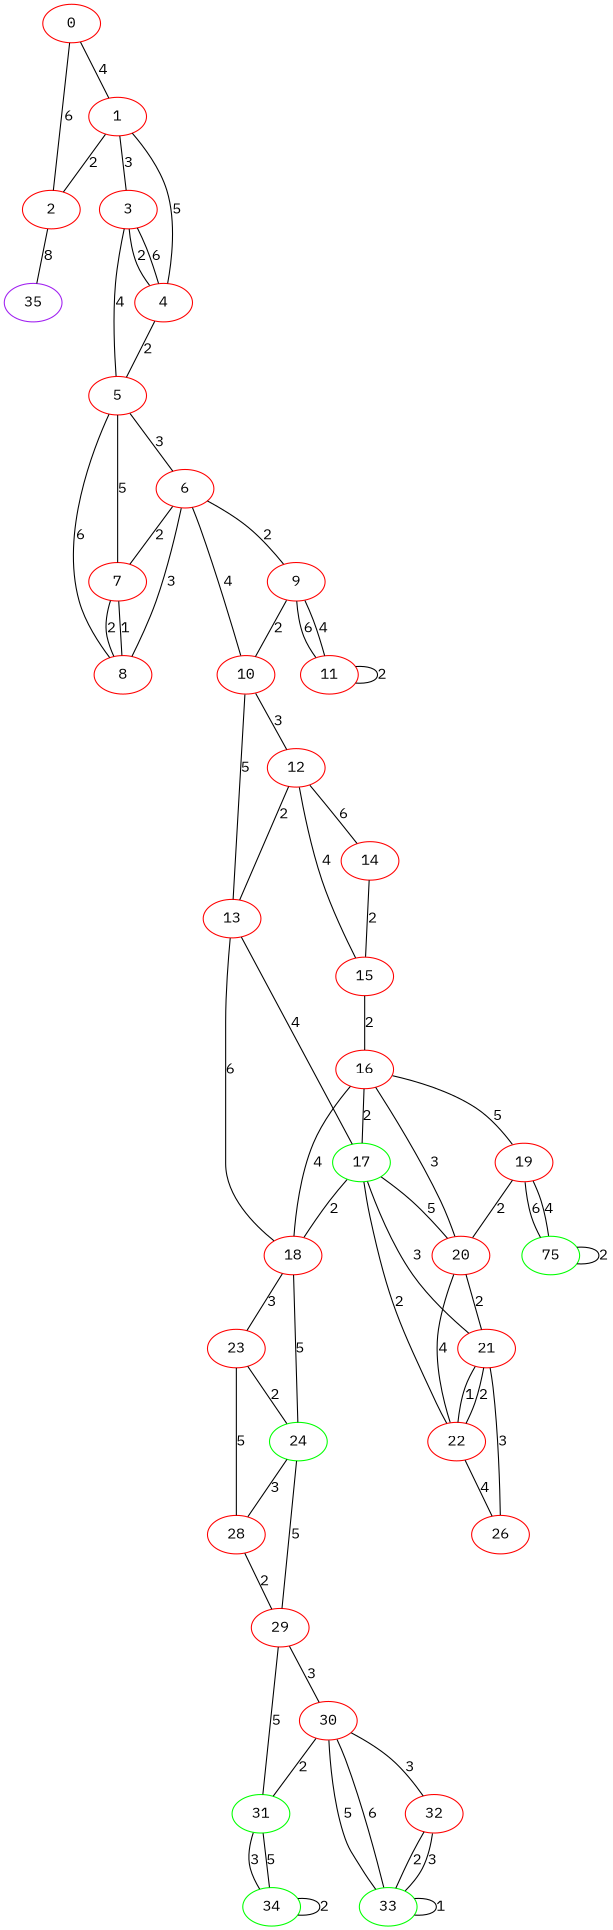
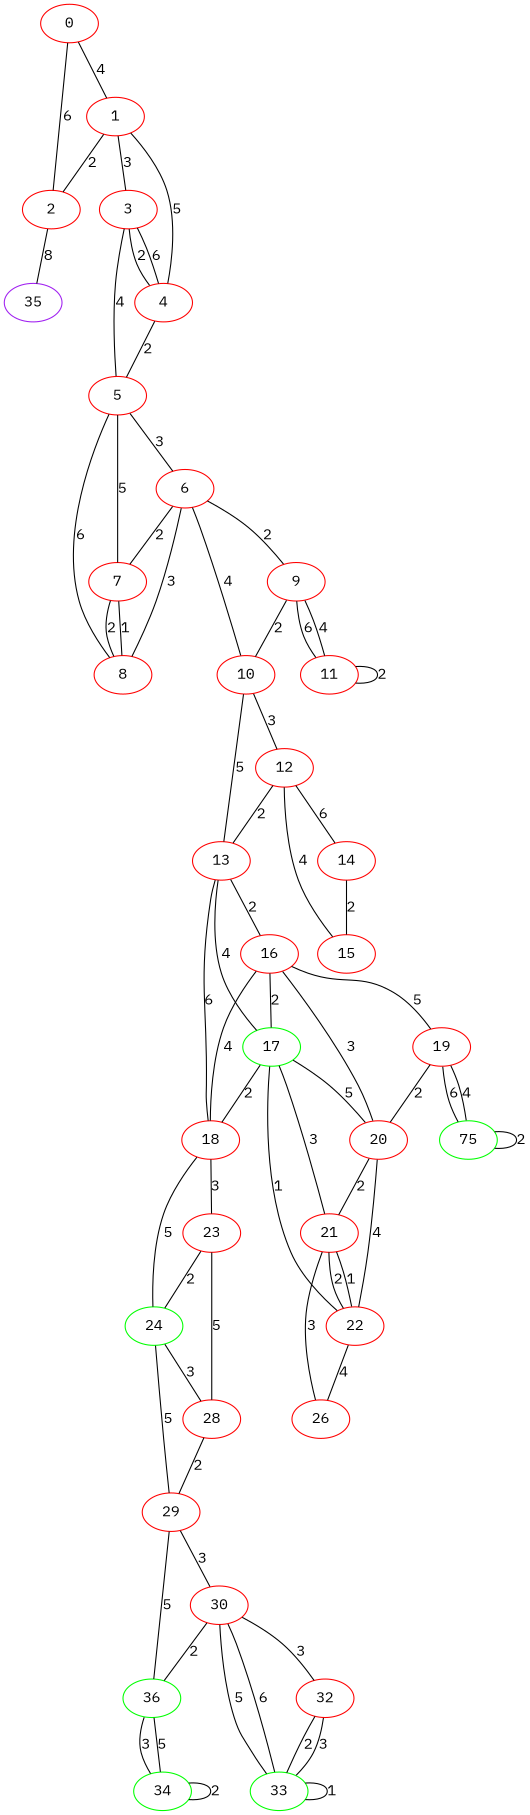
edge "15" -- "16": now "13" -- "16"
edge "17" -- "22": label "2" -> "1"
node "31": label "31" -> "36"
